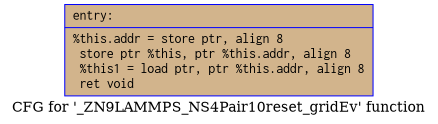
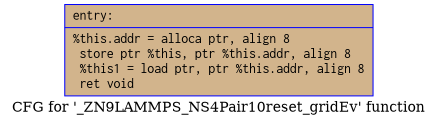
node "entry:": text "%this.addr = store ptr, align 8" -> "%this.addr = alloca ptr, align 8"
